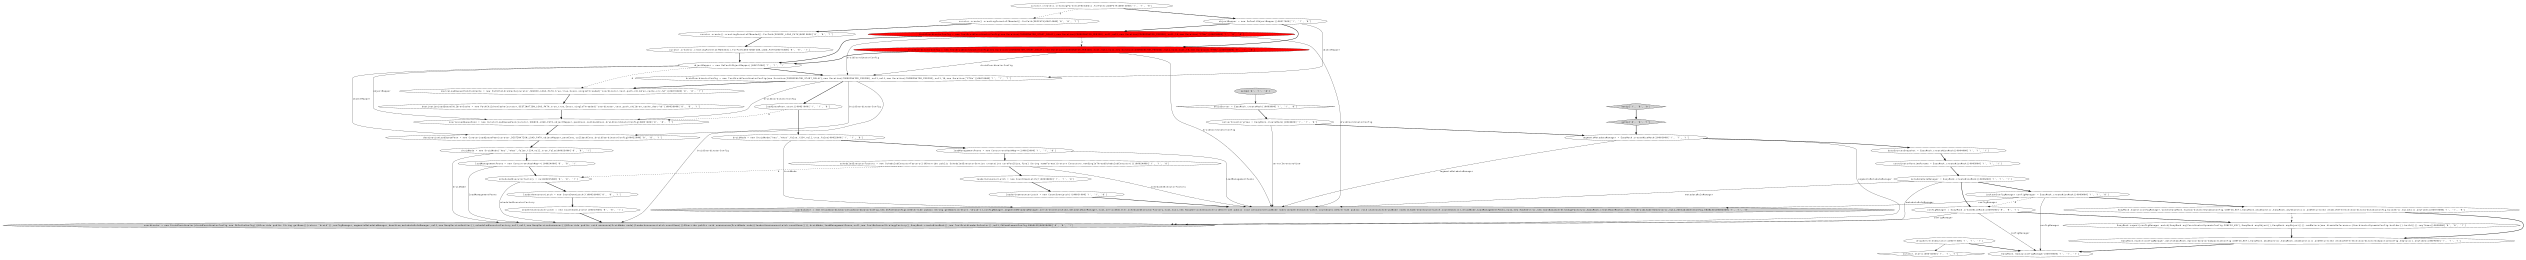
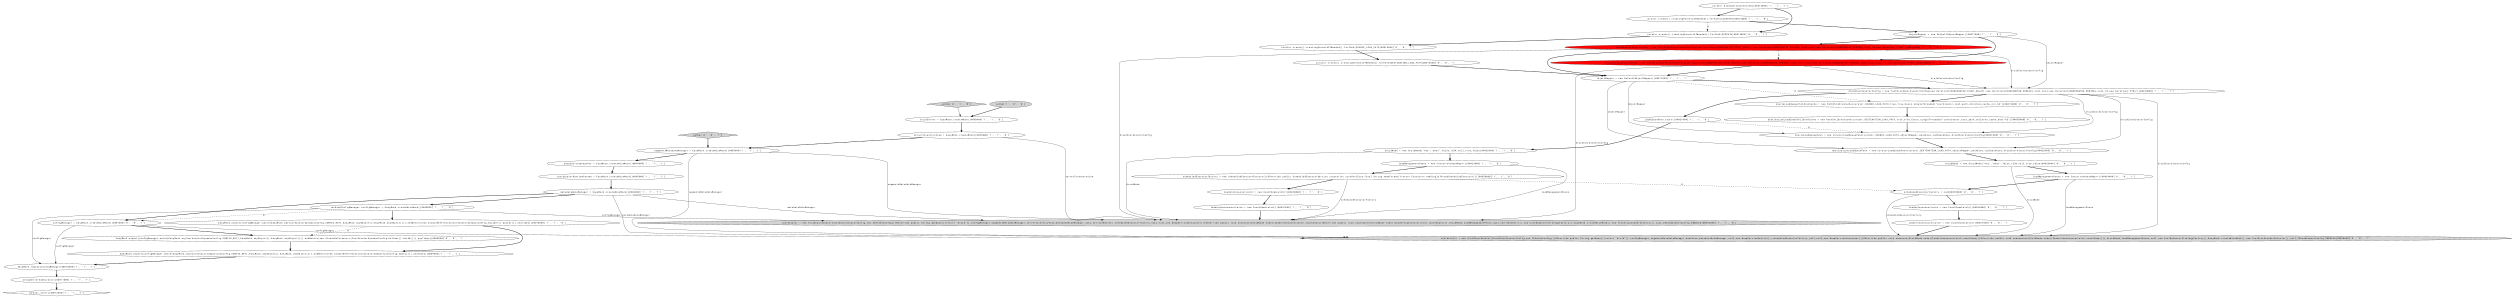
node "curator.blockUntilConnected()@@@13@@@['1', '1', '1']": added
node "setUp['0', '1', '0']": shape ellipse -> diamond
node "druidServer = EasyMock.createMock()@@@3@@@['1', '1', '0']": shape diamond -> ellipse
node "setUp['1', '0', '0']": shape diamond -> ellipse
edge "setUp['1', '0', '0']" -> "setUp['0', '0', '1']": now "setUp['1', '0', '0']" -> "druidServer = EasyMock.createMock()@@@3@@@['1', '1', '0']"
edge "setupServerAndCurator()@@@11@@@['1', '1', '1']" -> "curator.start()@@@12@@@['1', '1', '1']": style solid -> bold
edge "setupServerAndCurator()@@@11@@@['1', '1', '1']" -> "EasyMock.replay(configManager)@@@10@@@['1', '1', '1']": reversed
